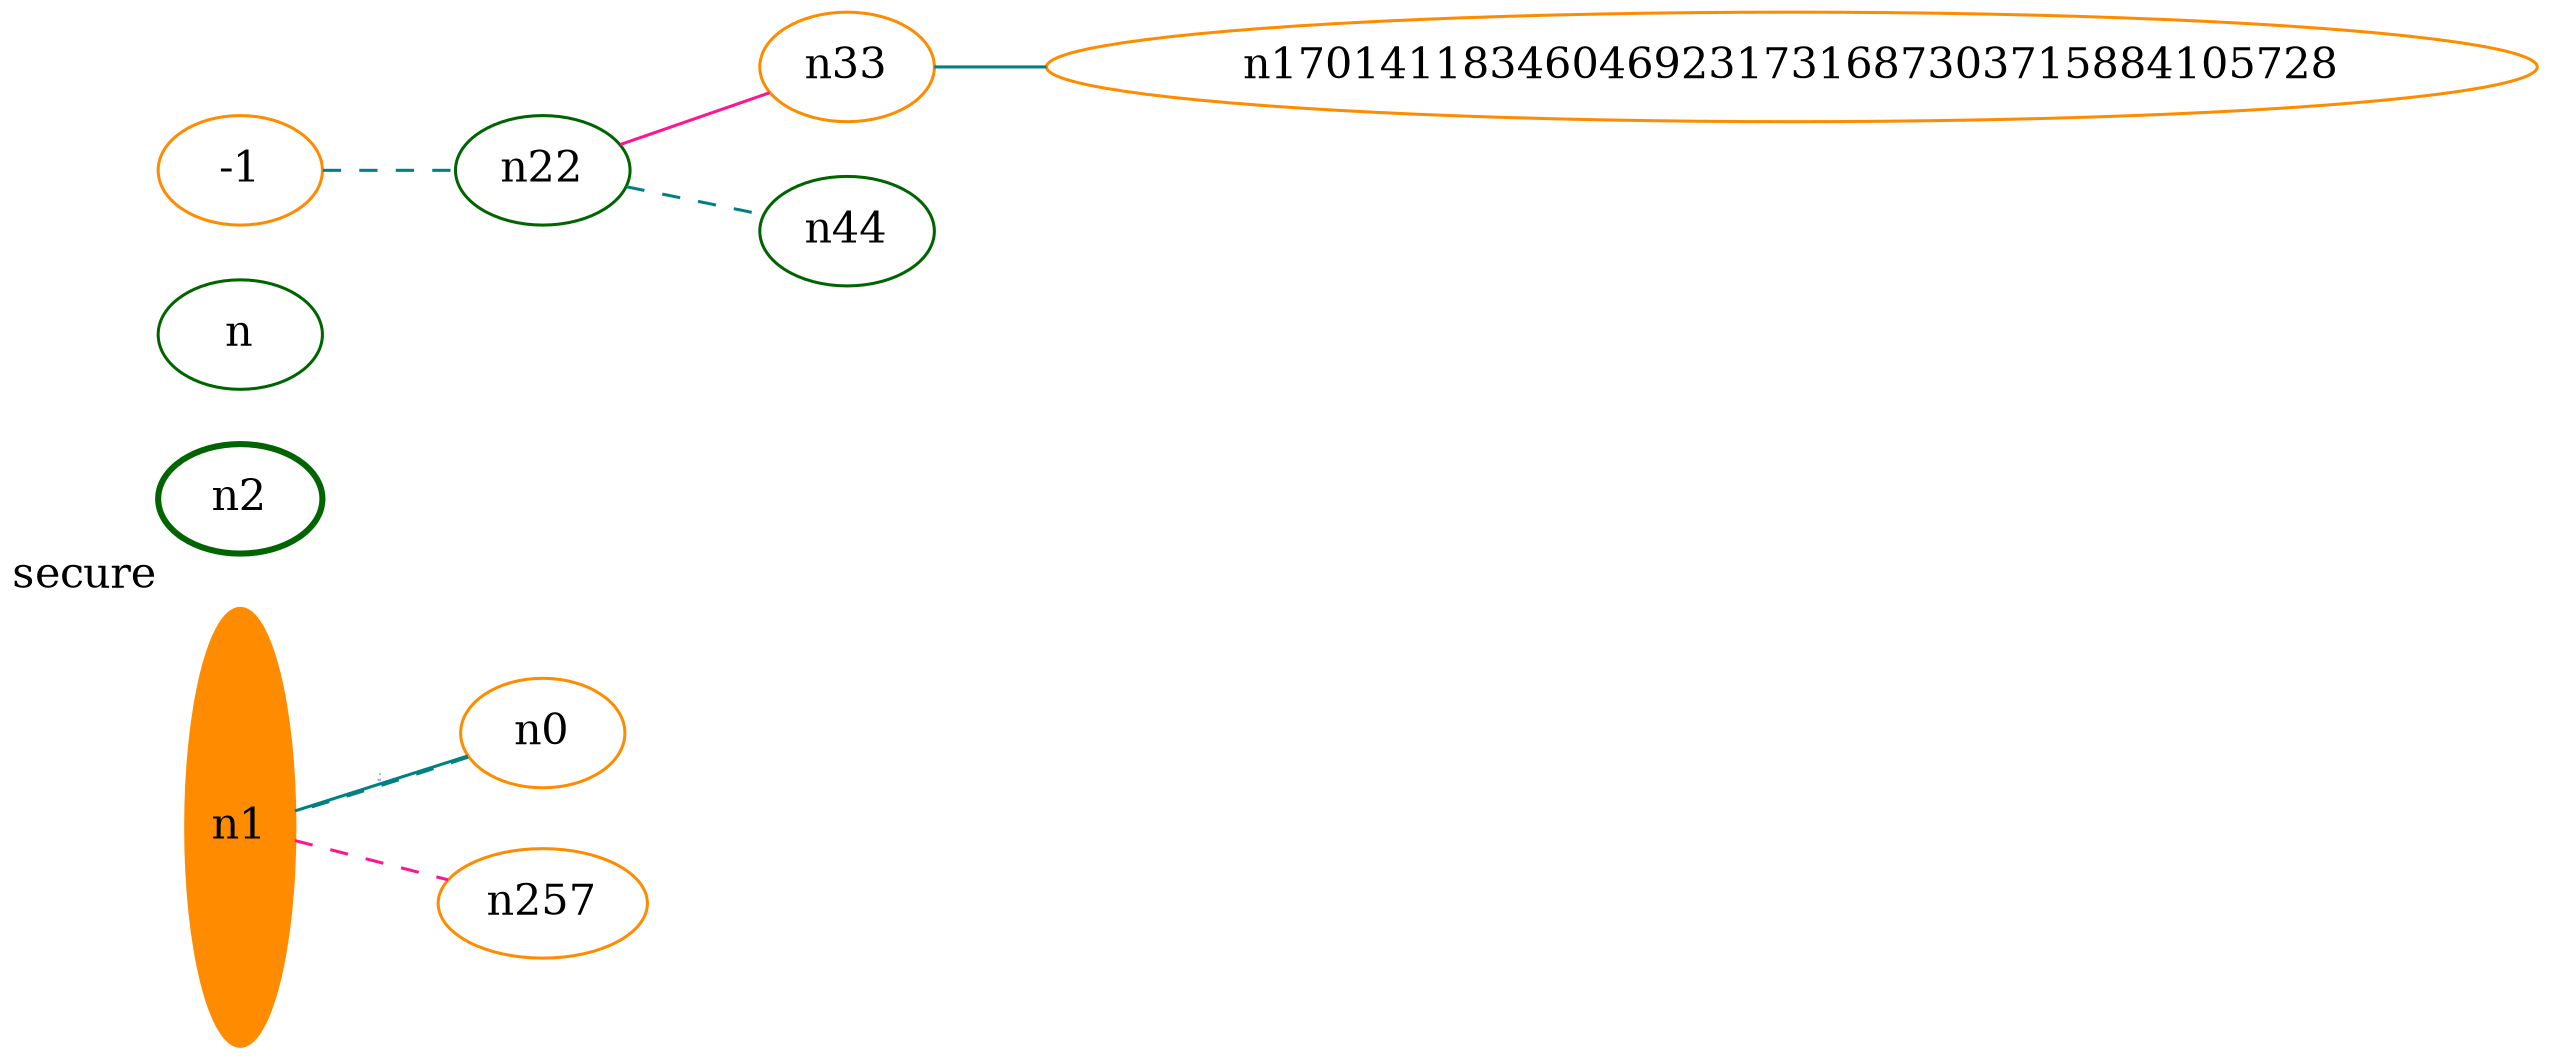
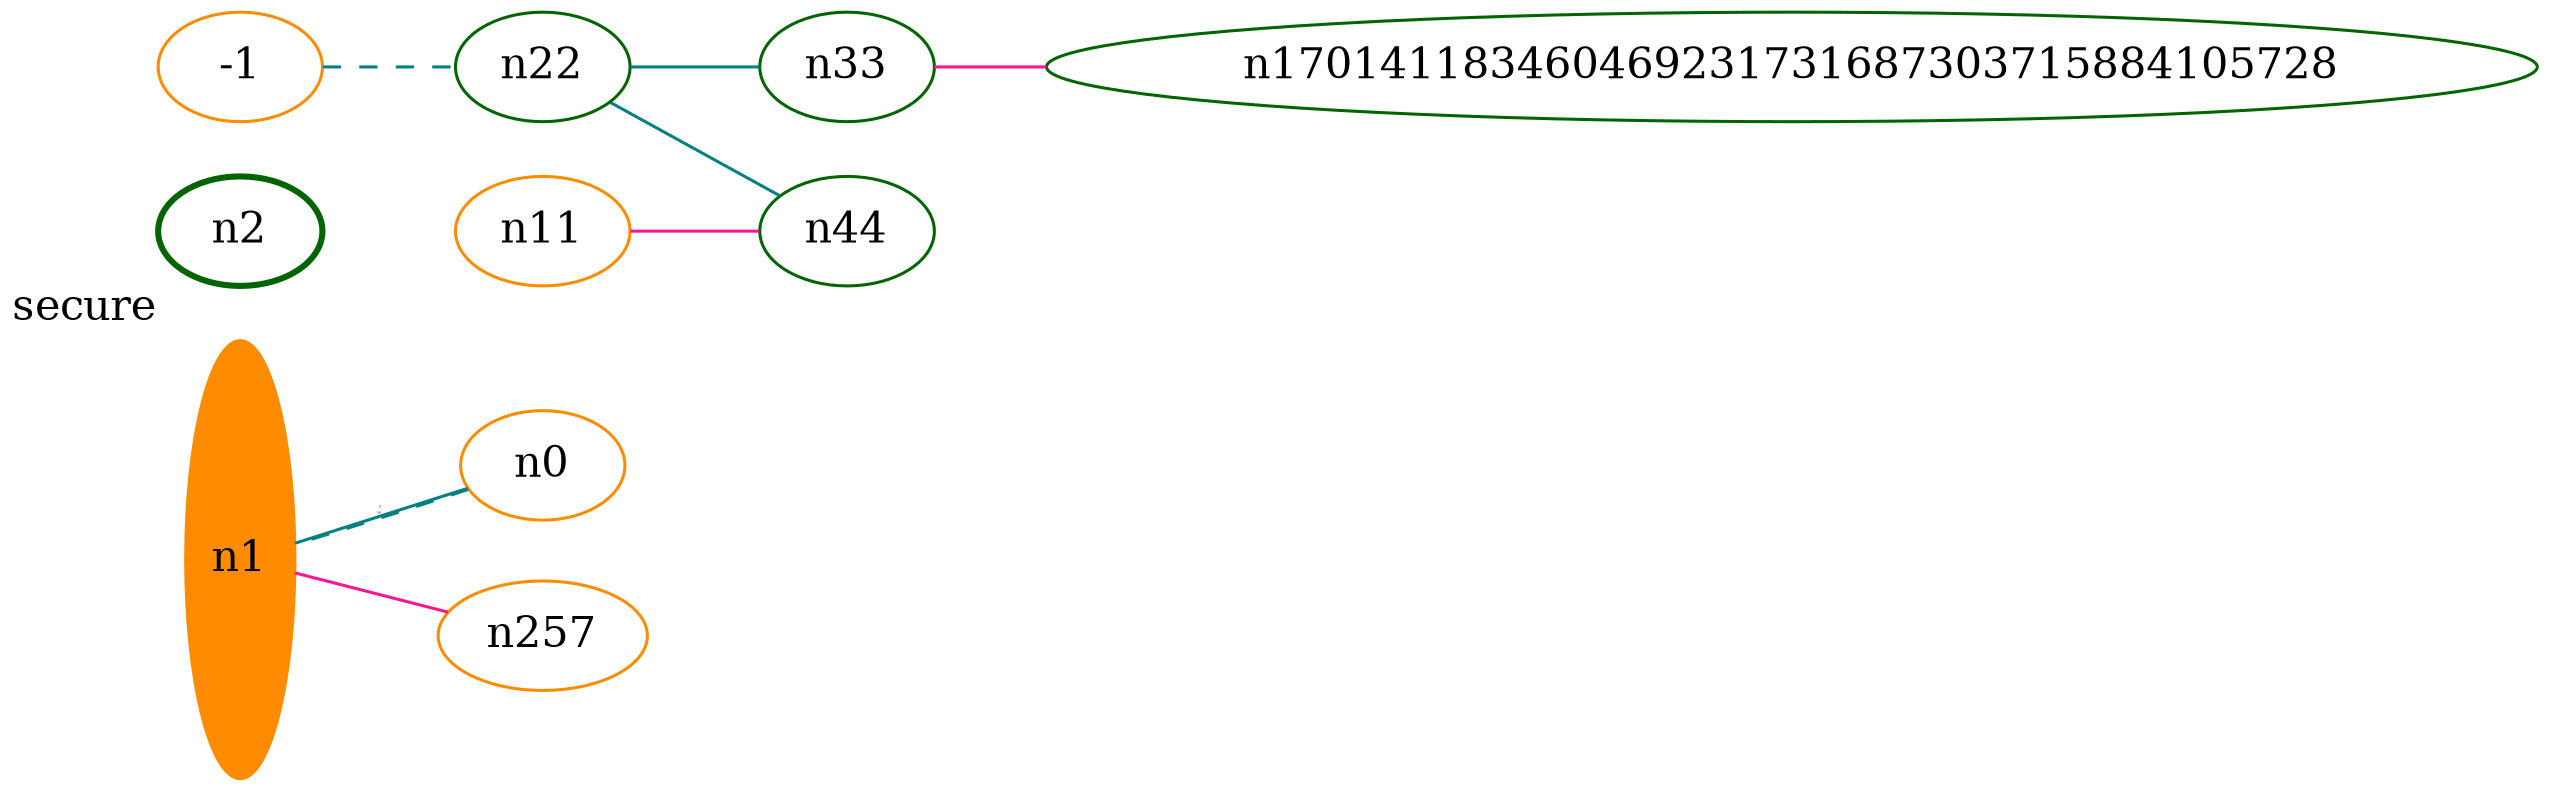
node "n33": color darkorange -> darkgreen
edge "n33" -- "n170141183460469231731687303715884105728": color teal -> deeppink
node "n170141183460469231731687303715884105728": color darkorange -> darkgreen
edge "n33" -- "n22": color deeppink -> teal
edge "n22" -- "n44": style dashed -> solid
node "n11": added
node "n": removed
edge "n1" -- "n257": style dashed -> solid
